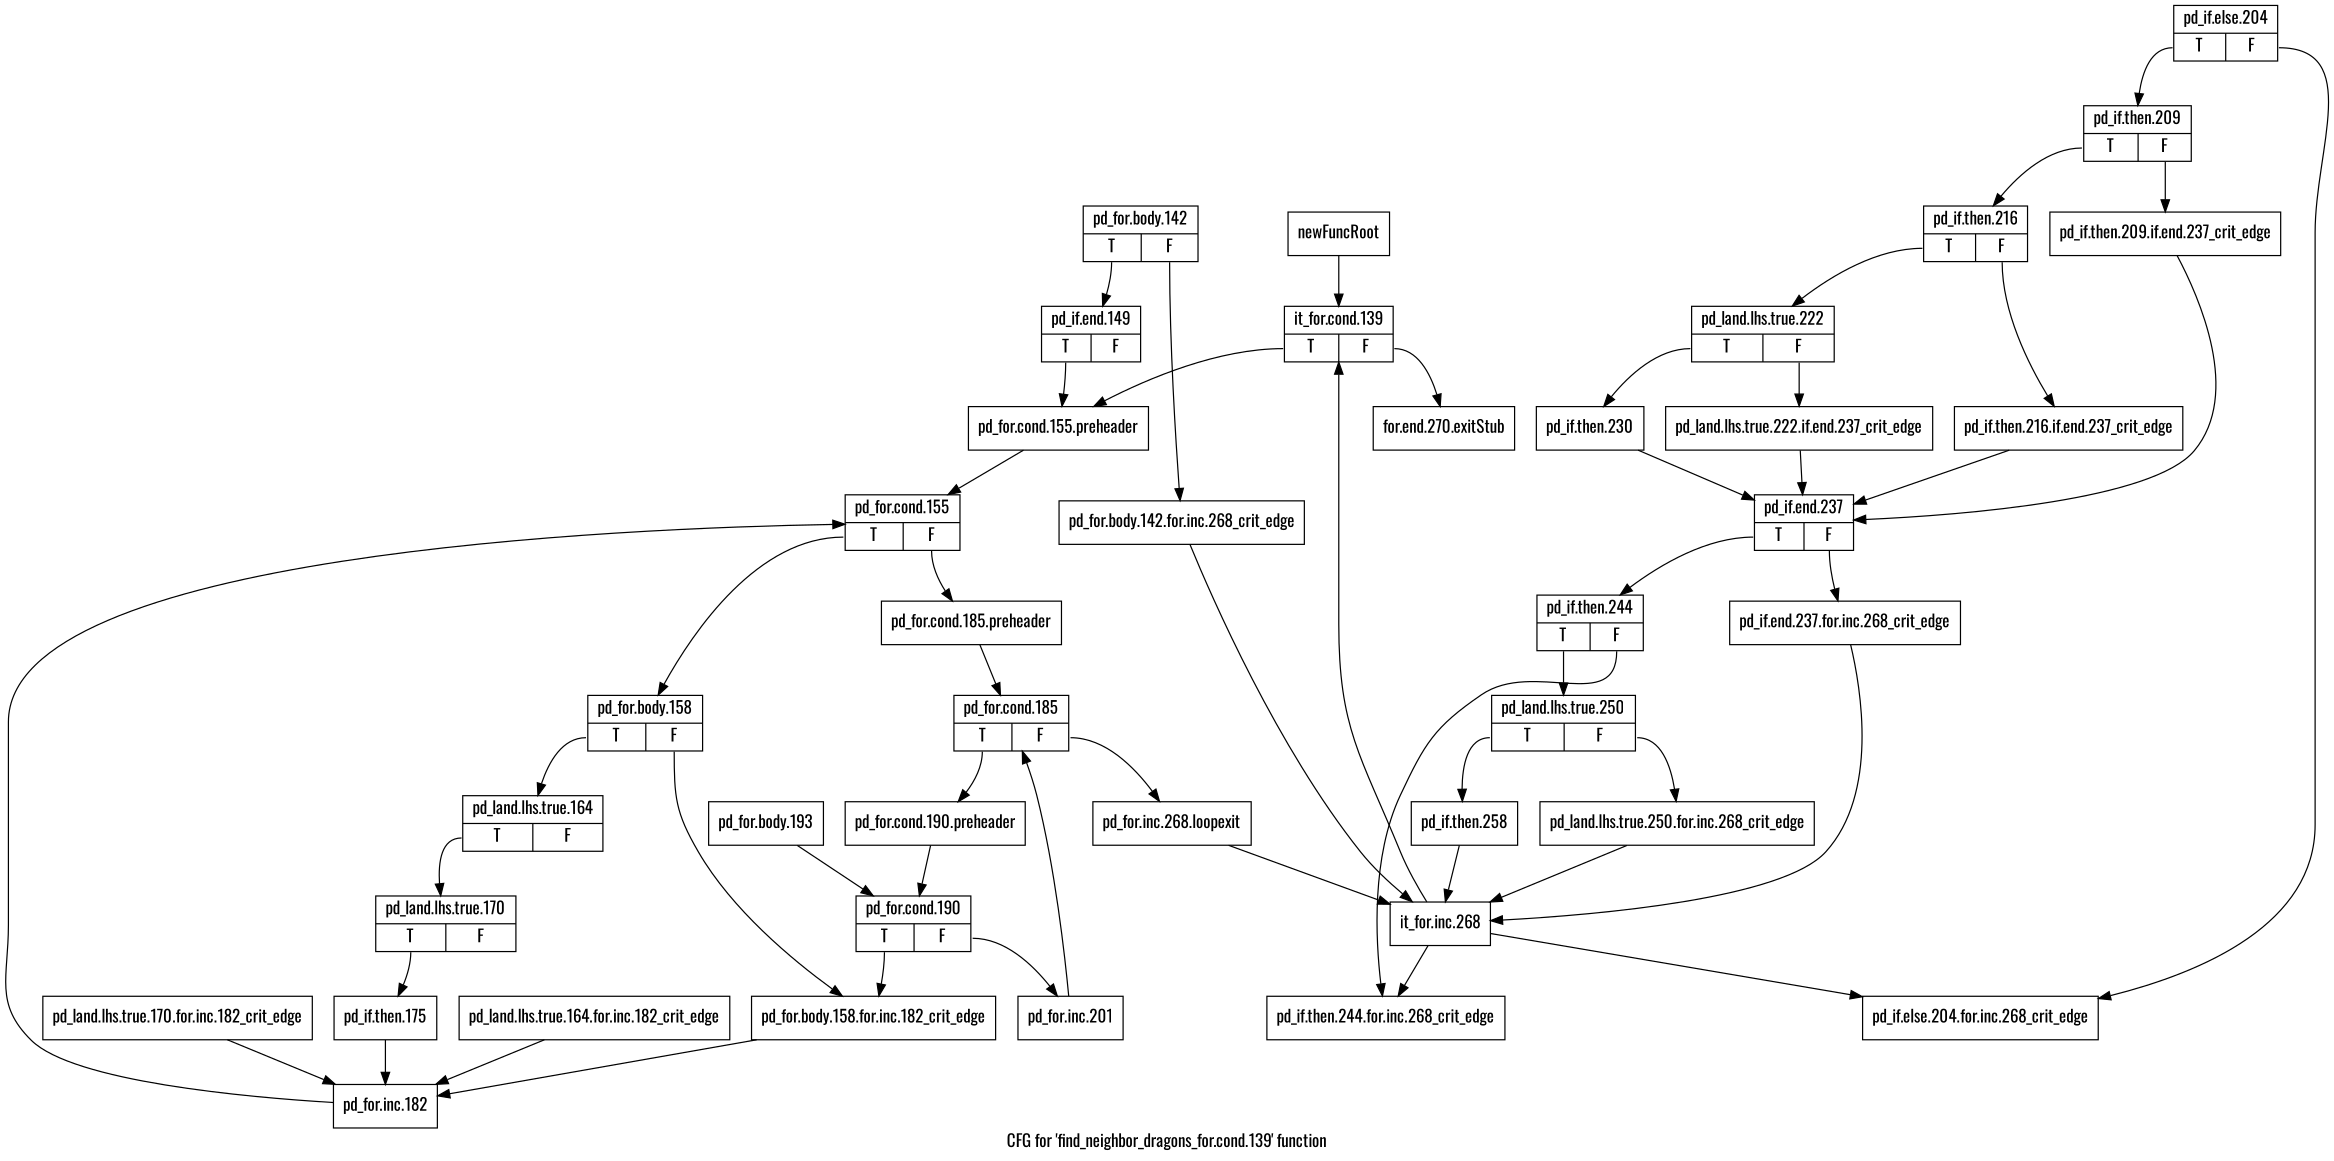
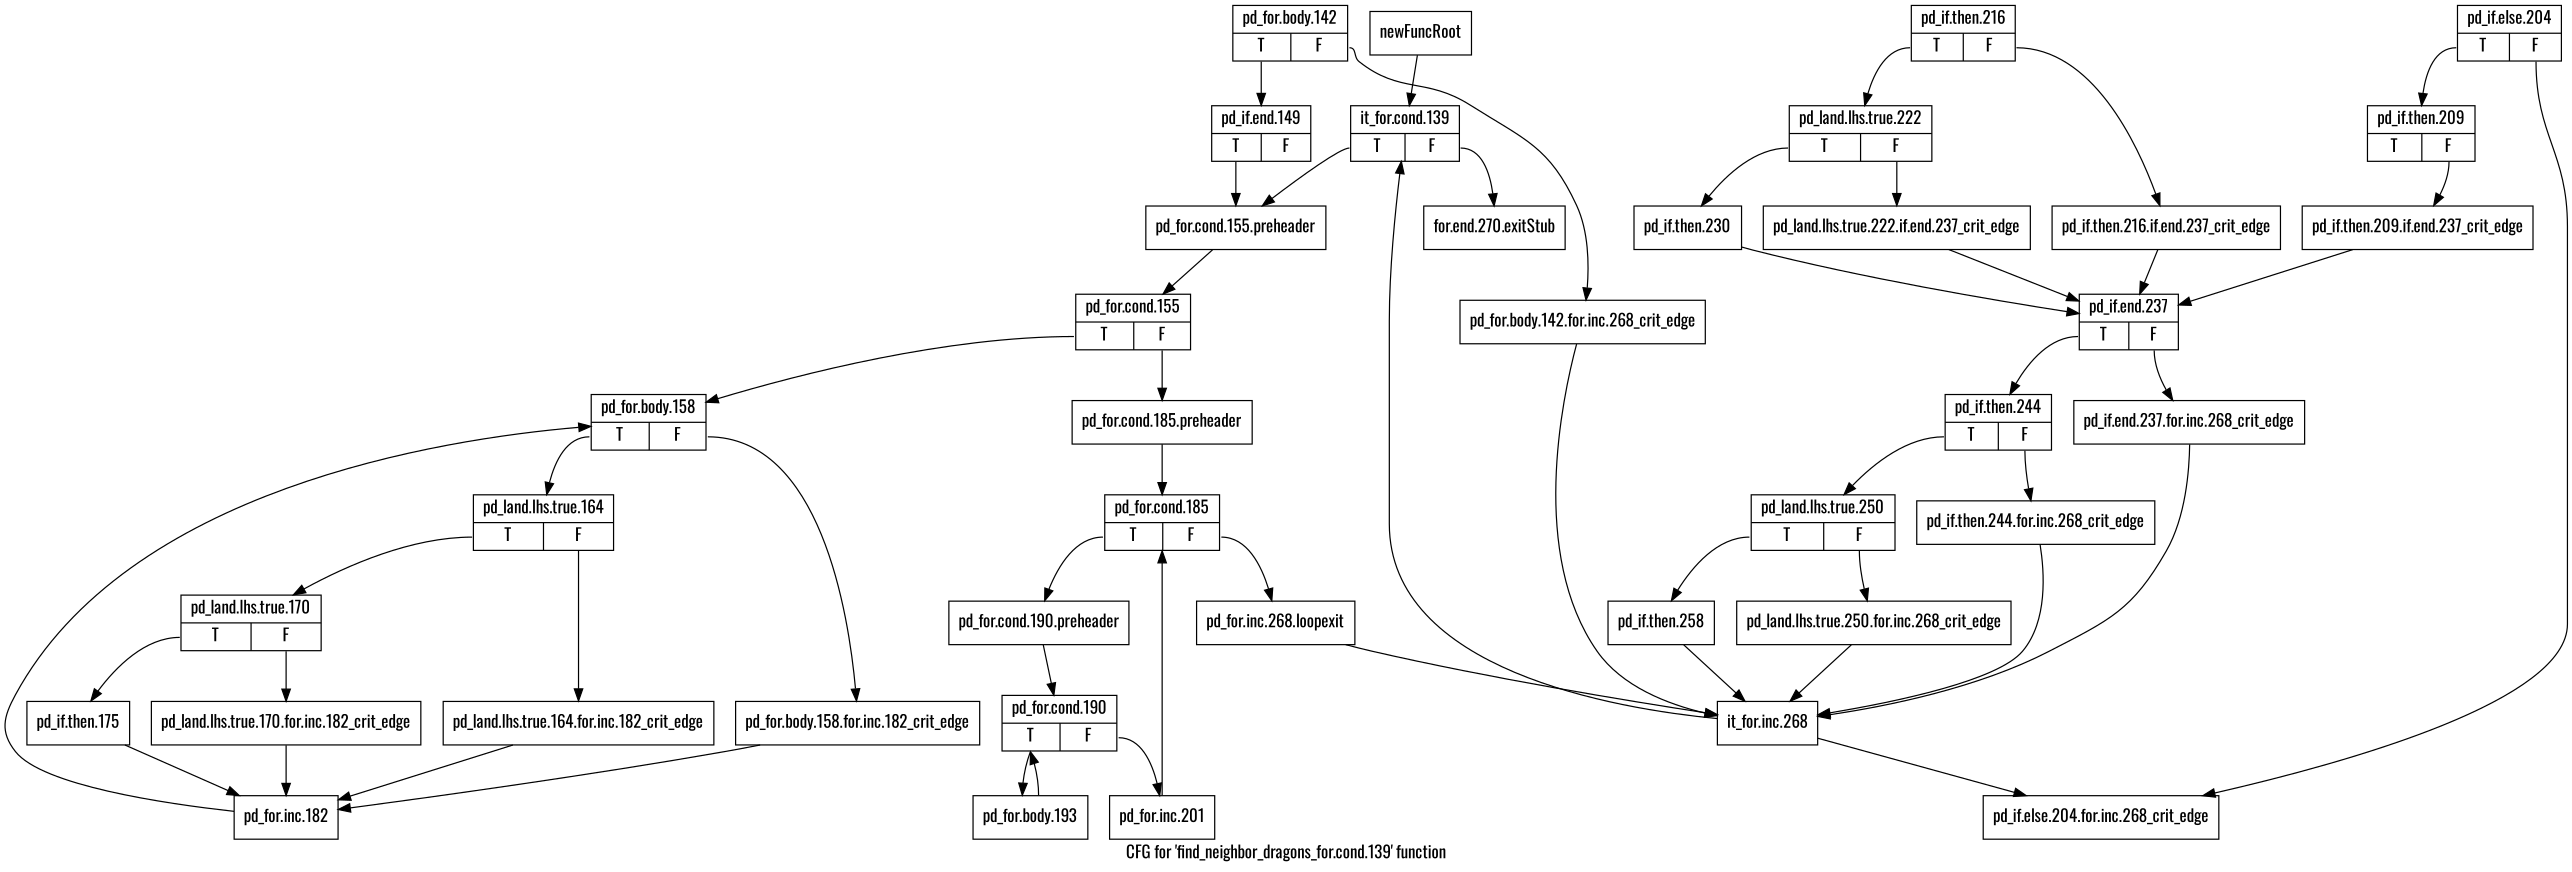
edge "pd_if.then.209" -> "pd_if.then.216": removed
edge "pd_land.lhs.true.164" -> "pd_land.lhs.true.164.for.inc.182_crit_edge": added
edge "pd_for.inc.182" -> "pd_for.cond.155": now "pd_for.inc.182" -> "pd_for.body.158"
edge "pd_land.lhs.true.170" -> "pd_land.lhs.true.170.for.inc.182_crit_edge": added
edge "it_for.inc.268" -> "pd_if.then.244.for.inc.268_crit_edge": reversed
edge "pd_for.cond.190" -> "pd_for.body.158.for.inc.182_crit_edge": now "pd_for.cond.190" -> "pd_for.body.193"
